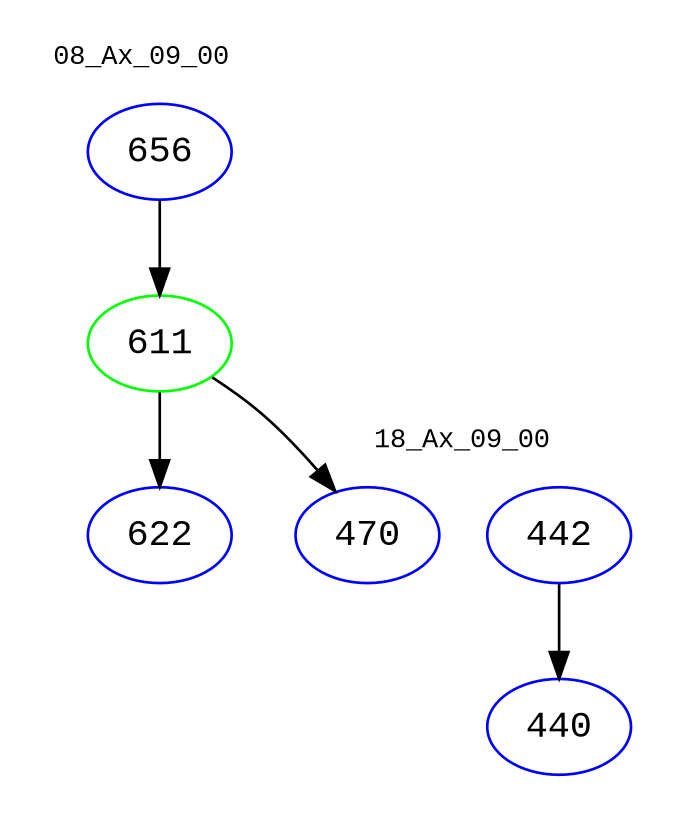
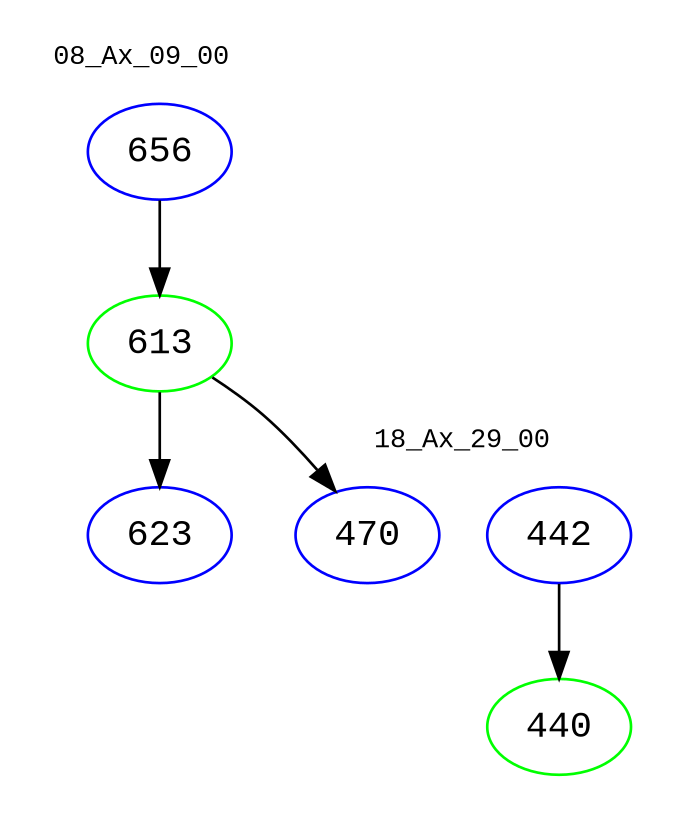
node "611": label "611" -> "613"
cluster "18_Ax_09_00": label "18_Ax_09_00" -> "18_Ax_29_00"
node "622": label "622" -> "623"
node "440": color blue -> green
